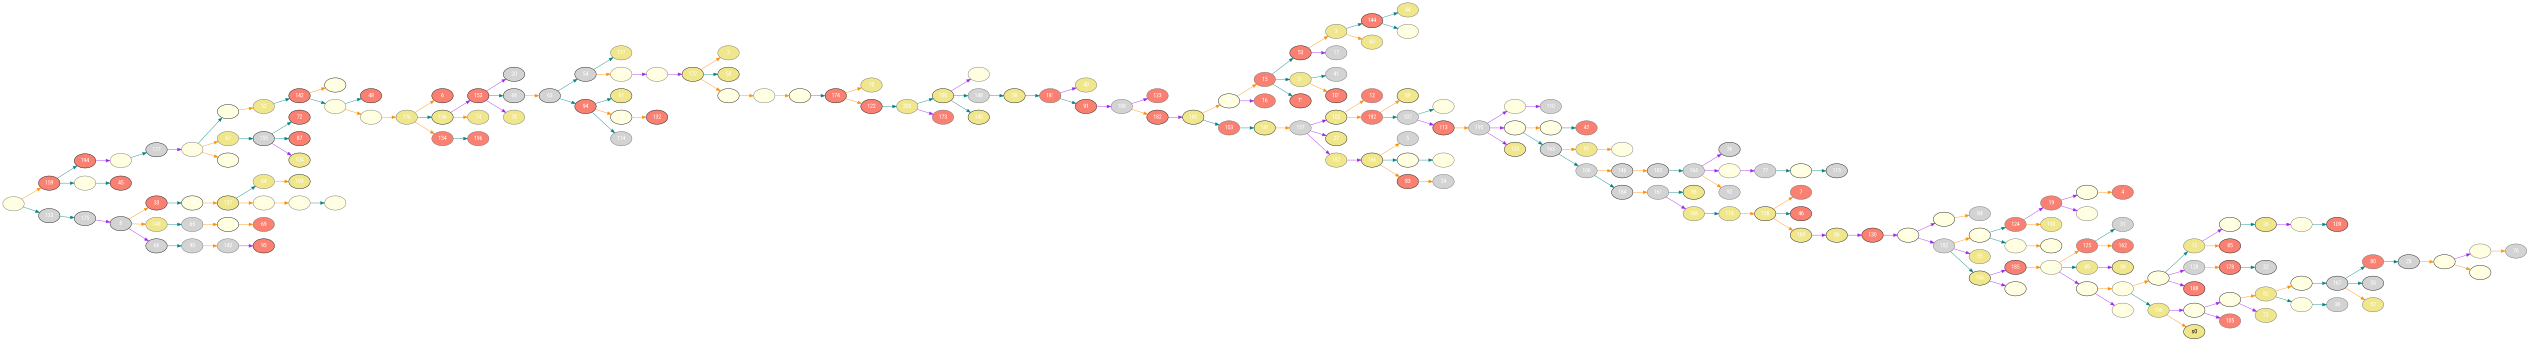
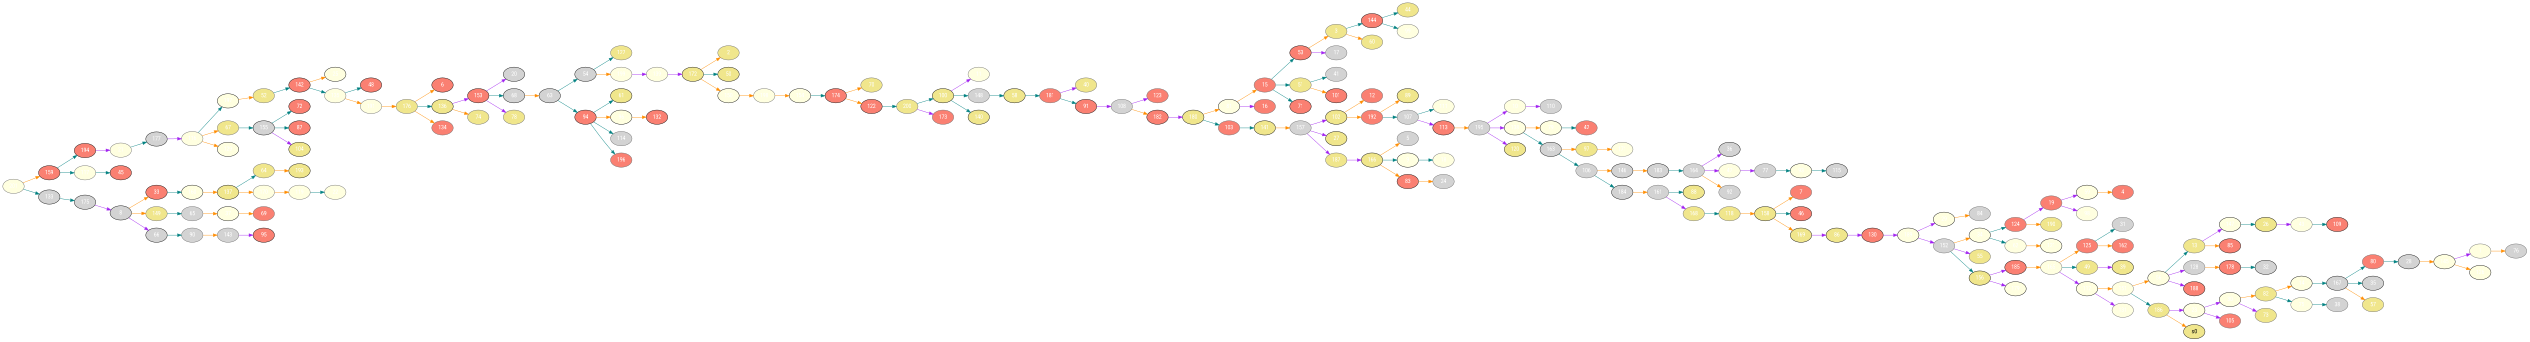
edge "134" -> "196": now "94" -> "196"
